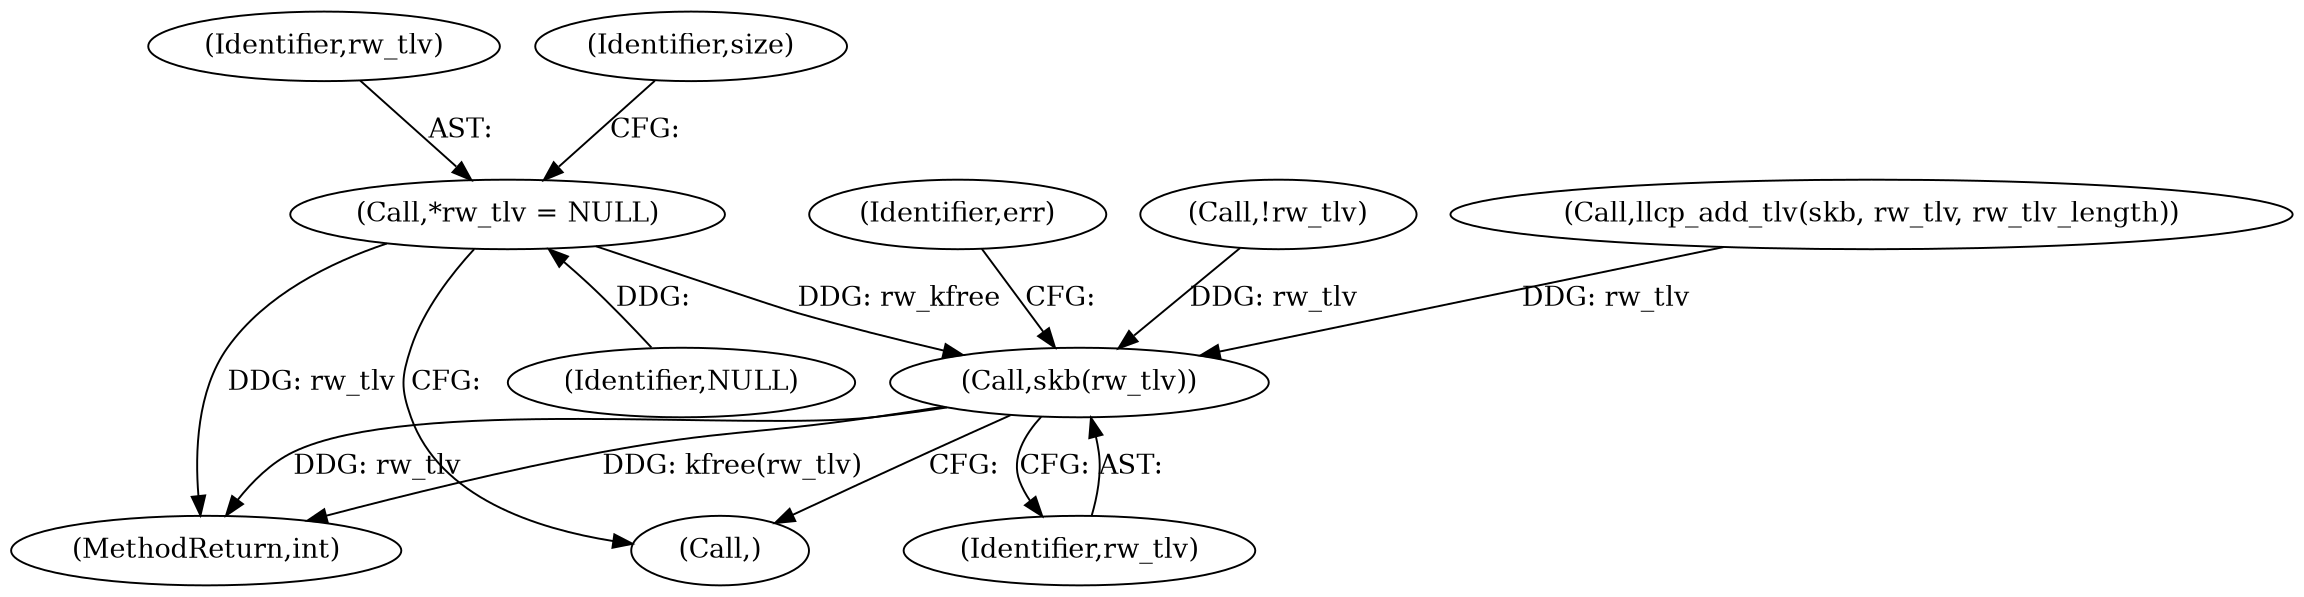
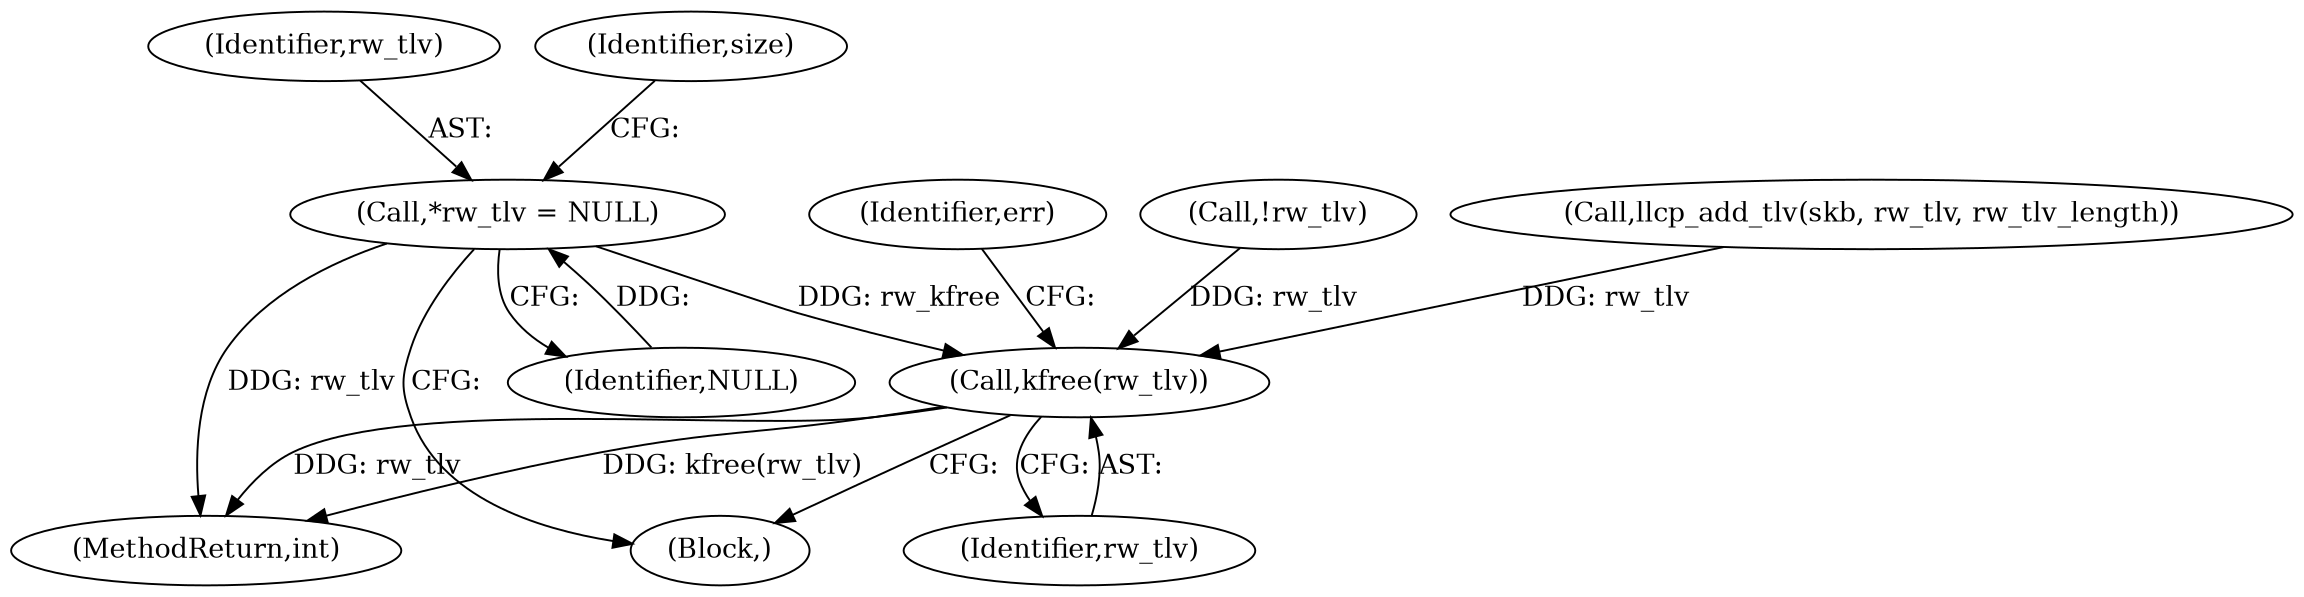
edge "(Call,*rw_tlv = NULL)" -> "(Identifier,NULL)": added, label "CFG:"
node "(Call,skb(rw_tlv))": label "(Call,skb(rw_tlv))" -> "(Call,kfree(rw_tlv))"
node "(Call,)": label "(Call,)" -> "(Block,)"
